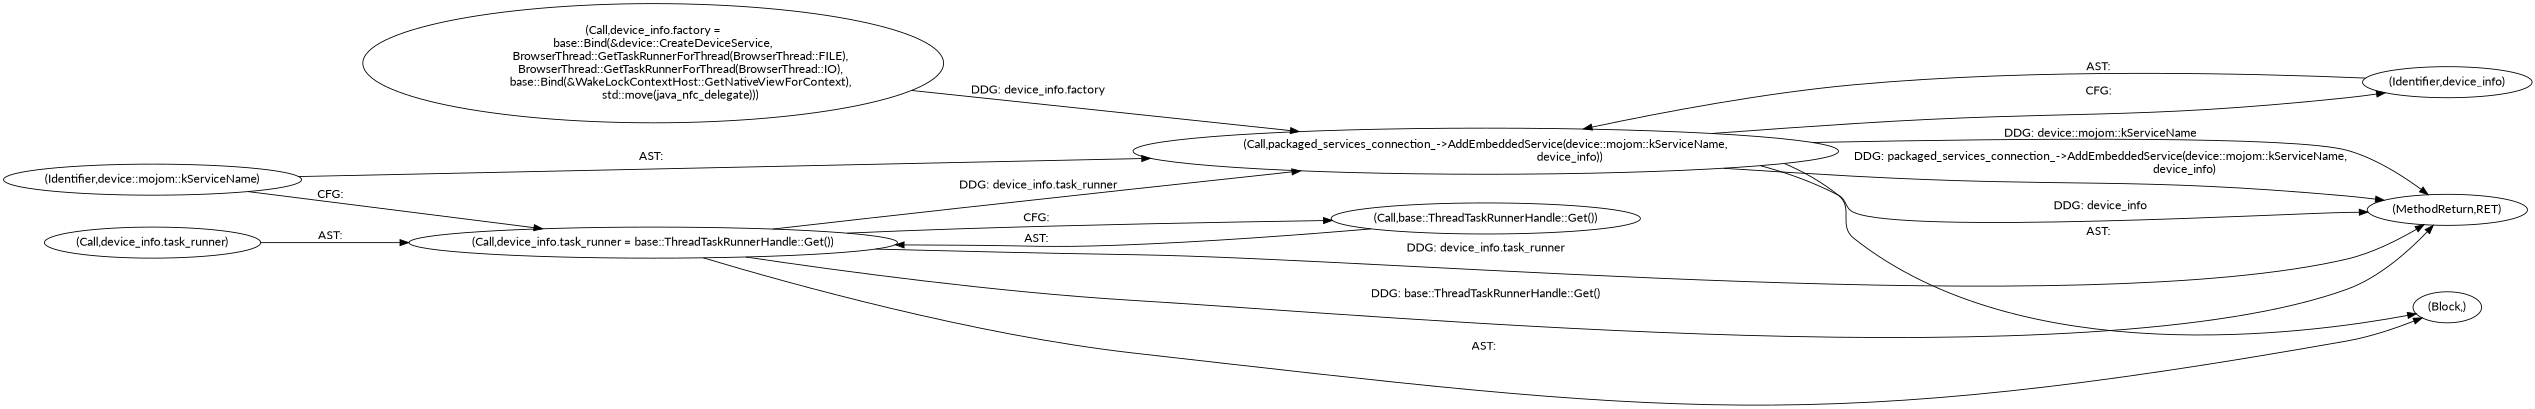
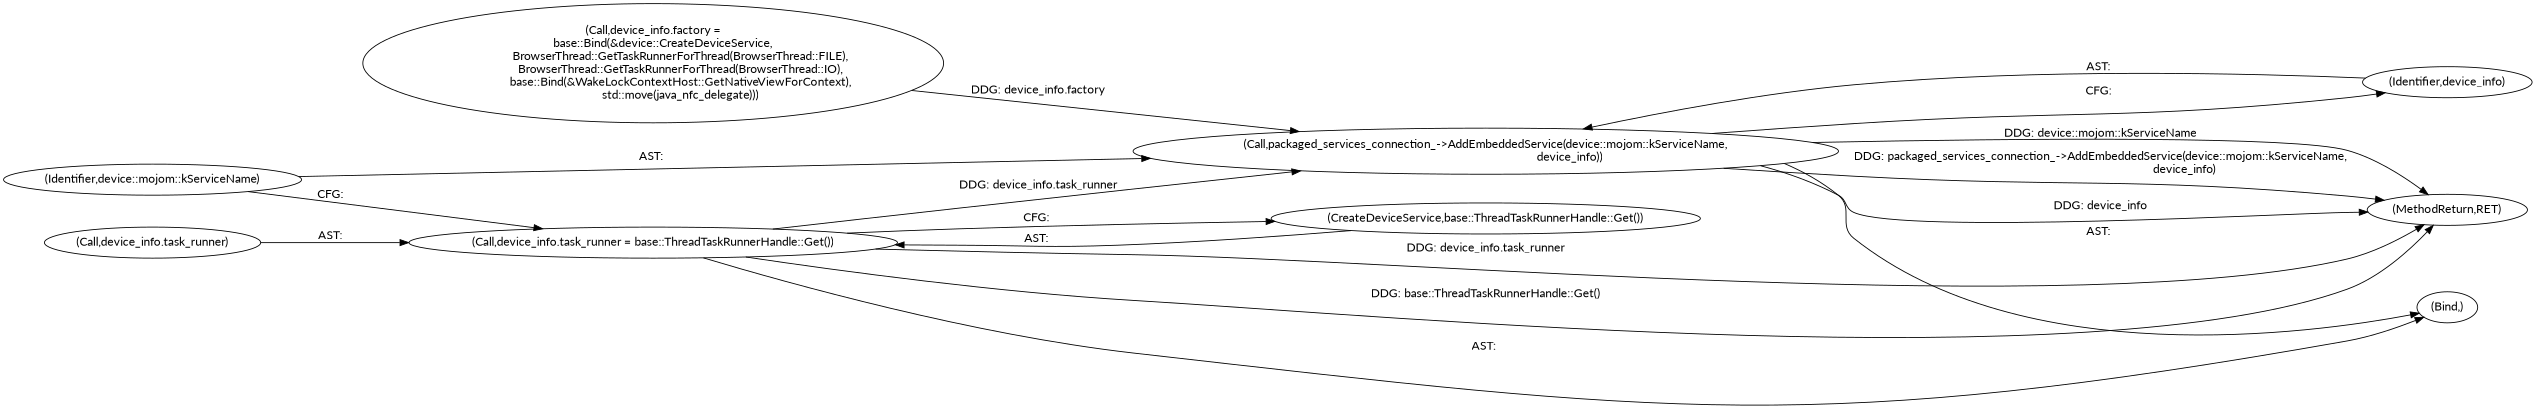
node "(Call,base::ThreadTaskRunnerHandle::Get())": label "(Call,base::ThreadTaskRunnerHandle::Get())" -> "(CreateDeviceService,base::ThreadTaskRunnerHandle::Get())"
node "(Block,)": label "(Block,)" -> "(Bind,)"
